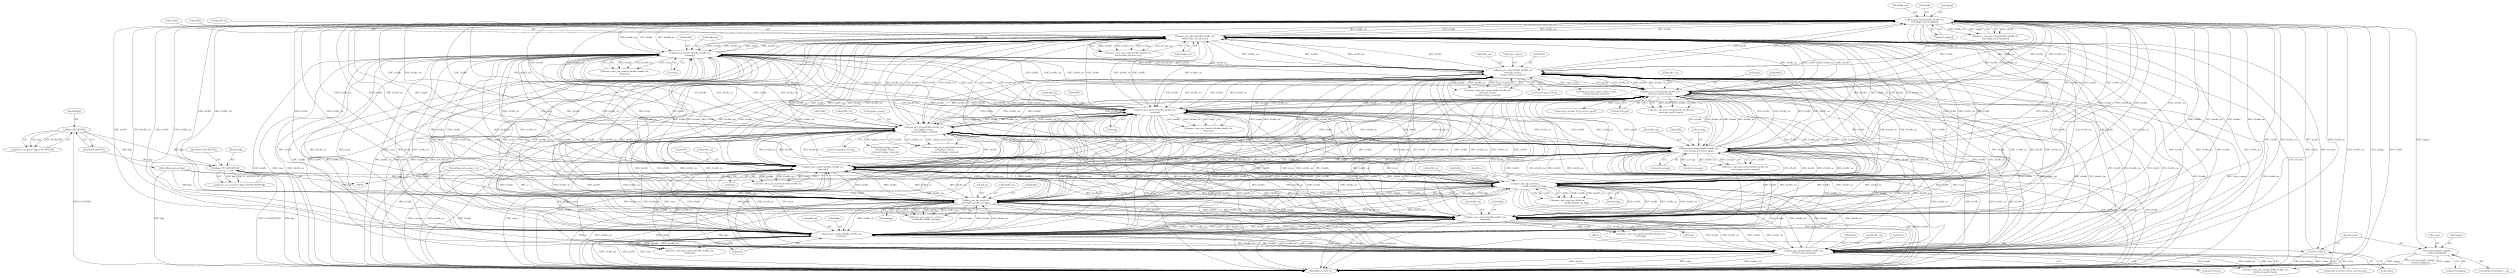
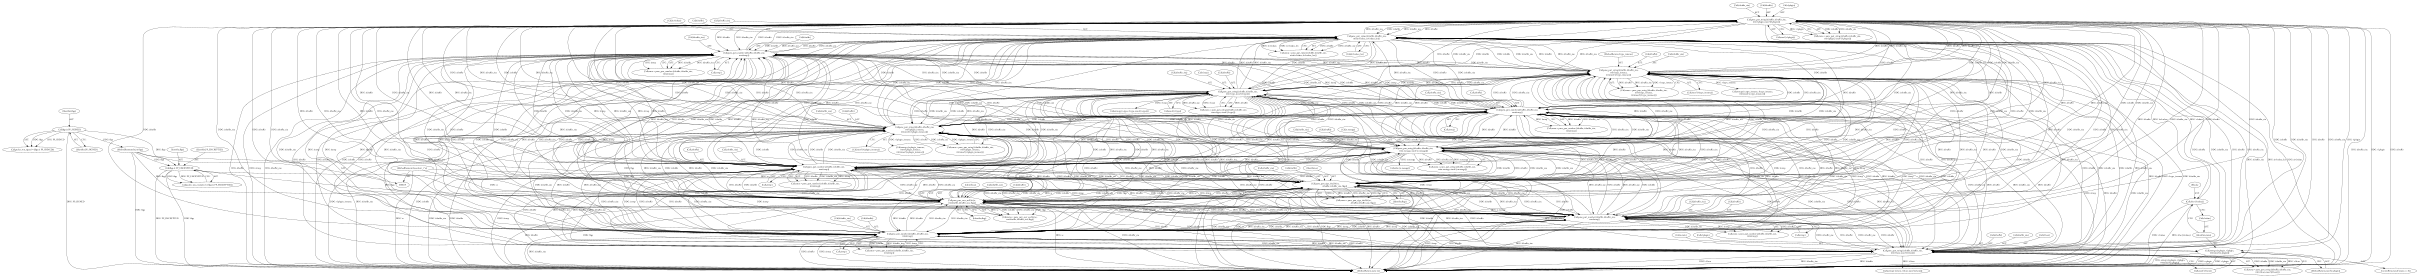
node "(Call,vl.type_instance)": label "(Call,vl.type_instance)" -> "(MethodReturn,vl.type_instance)"
node "(Call,vl.plugin_instance)": removed
node "(Call,sstrncpy (n.message, vl.type, sizeof (n.type)))": label "(Call,sstrncpy (n.message, vl.type, sizeof (n.type)))" -> "(Call,sstrncpy (n.type, vl.type, sizeof (n.type)))"
edge "(Call,packet_was_signed = (flags & PP_SIGNED))" -> "(Call,flags & PP_SIGNED)": removed, label "CFG:"
edge "(Identifier,PP_SIGNED)" -> "(Call,flags & PP_ENCRYPTED)": now "(MethodParameterIn,int flags)" -> "(Call,flags & PP_ENCRYPTED)"
node "(Call,sizeof (n.message))": removed
edge "(MethodParameterIn,sockent_t *se)" -> "1000105": label "DDG: vl.plugin" -> "AST: "
edge "(MethodParameterIn,sockent_t *se)" -> "(MethodReturn,static int)": label "DDG: n.message" -> "DDG: se"
edge "(Call,vl.values)" -> "(Call,sfree (vl.values))": now "(Call,vl.values)" -> "(Identifier,status)"
node "(Call,sstrncpy (n.number, vl.host, sizeof (n.host)))": label "(Call,sstrncpy (n.number, vl.host, sizeof (n.host)))" -> "(Call,sstrncpy (n.host, vl.host, sizeof (n.host)))"
node "(Call,sizeof (n.plugin))": label "(Call,sizeof (n.plugin))" -> "(MethodReturn,sizeof (n.plugin))"
